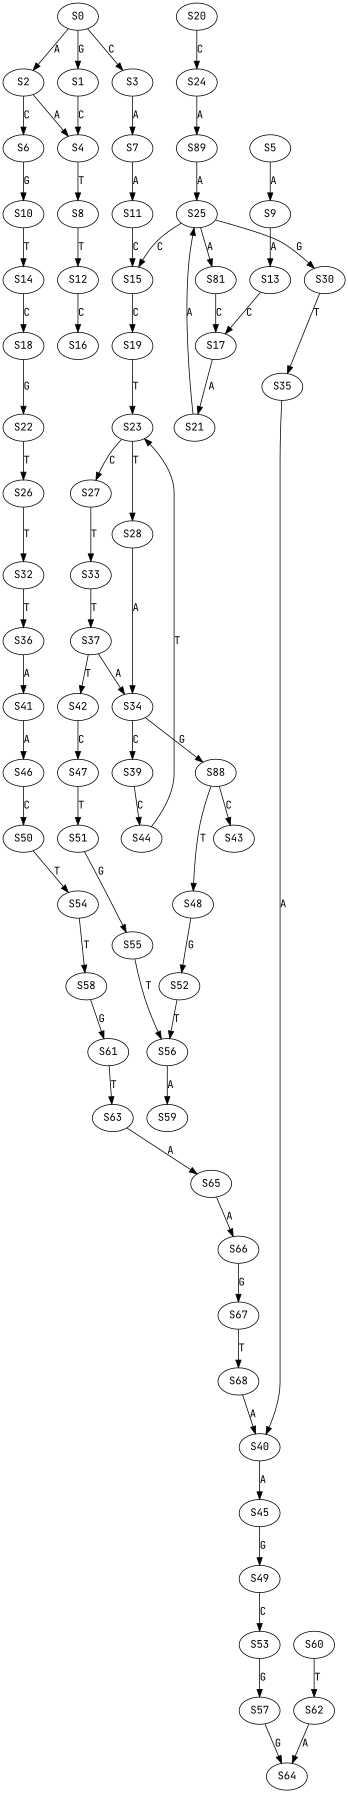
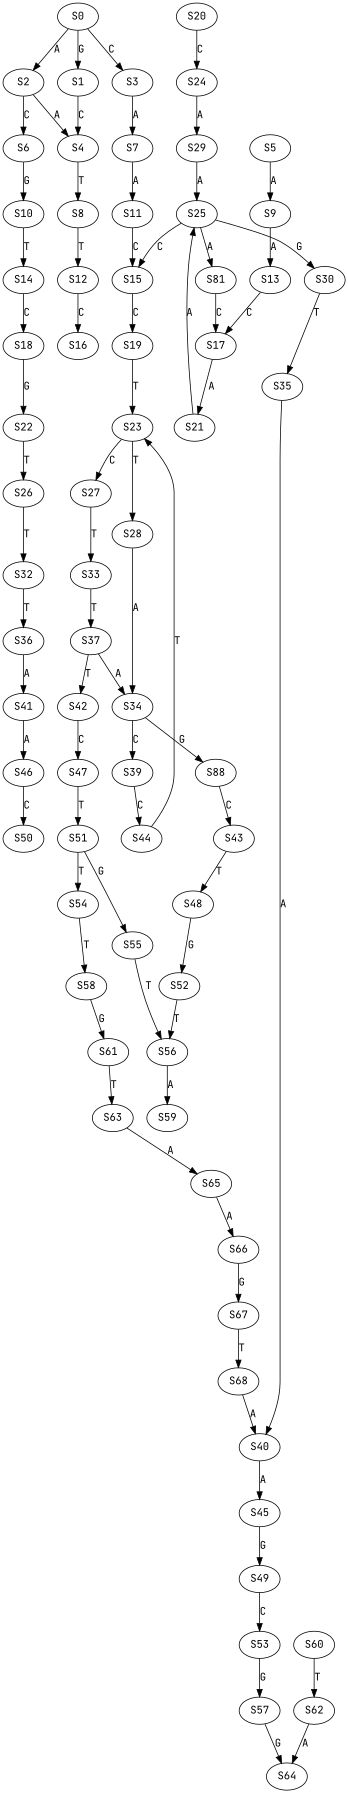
node "S89": label "S89" -> "S29"
edge "S88" -> "S48": now "S43" -> "S48"
edge "S50" -> "S54": now "S51" -> "S54"
